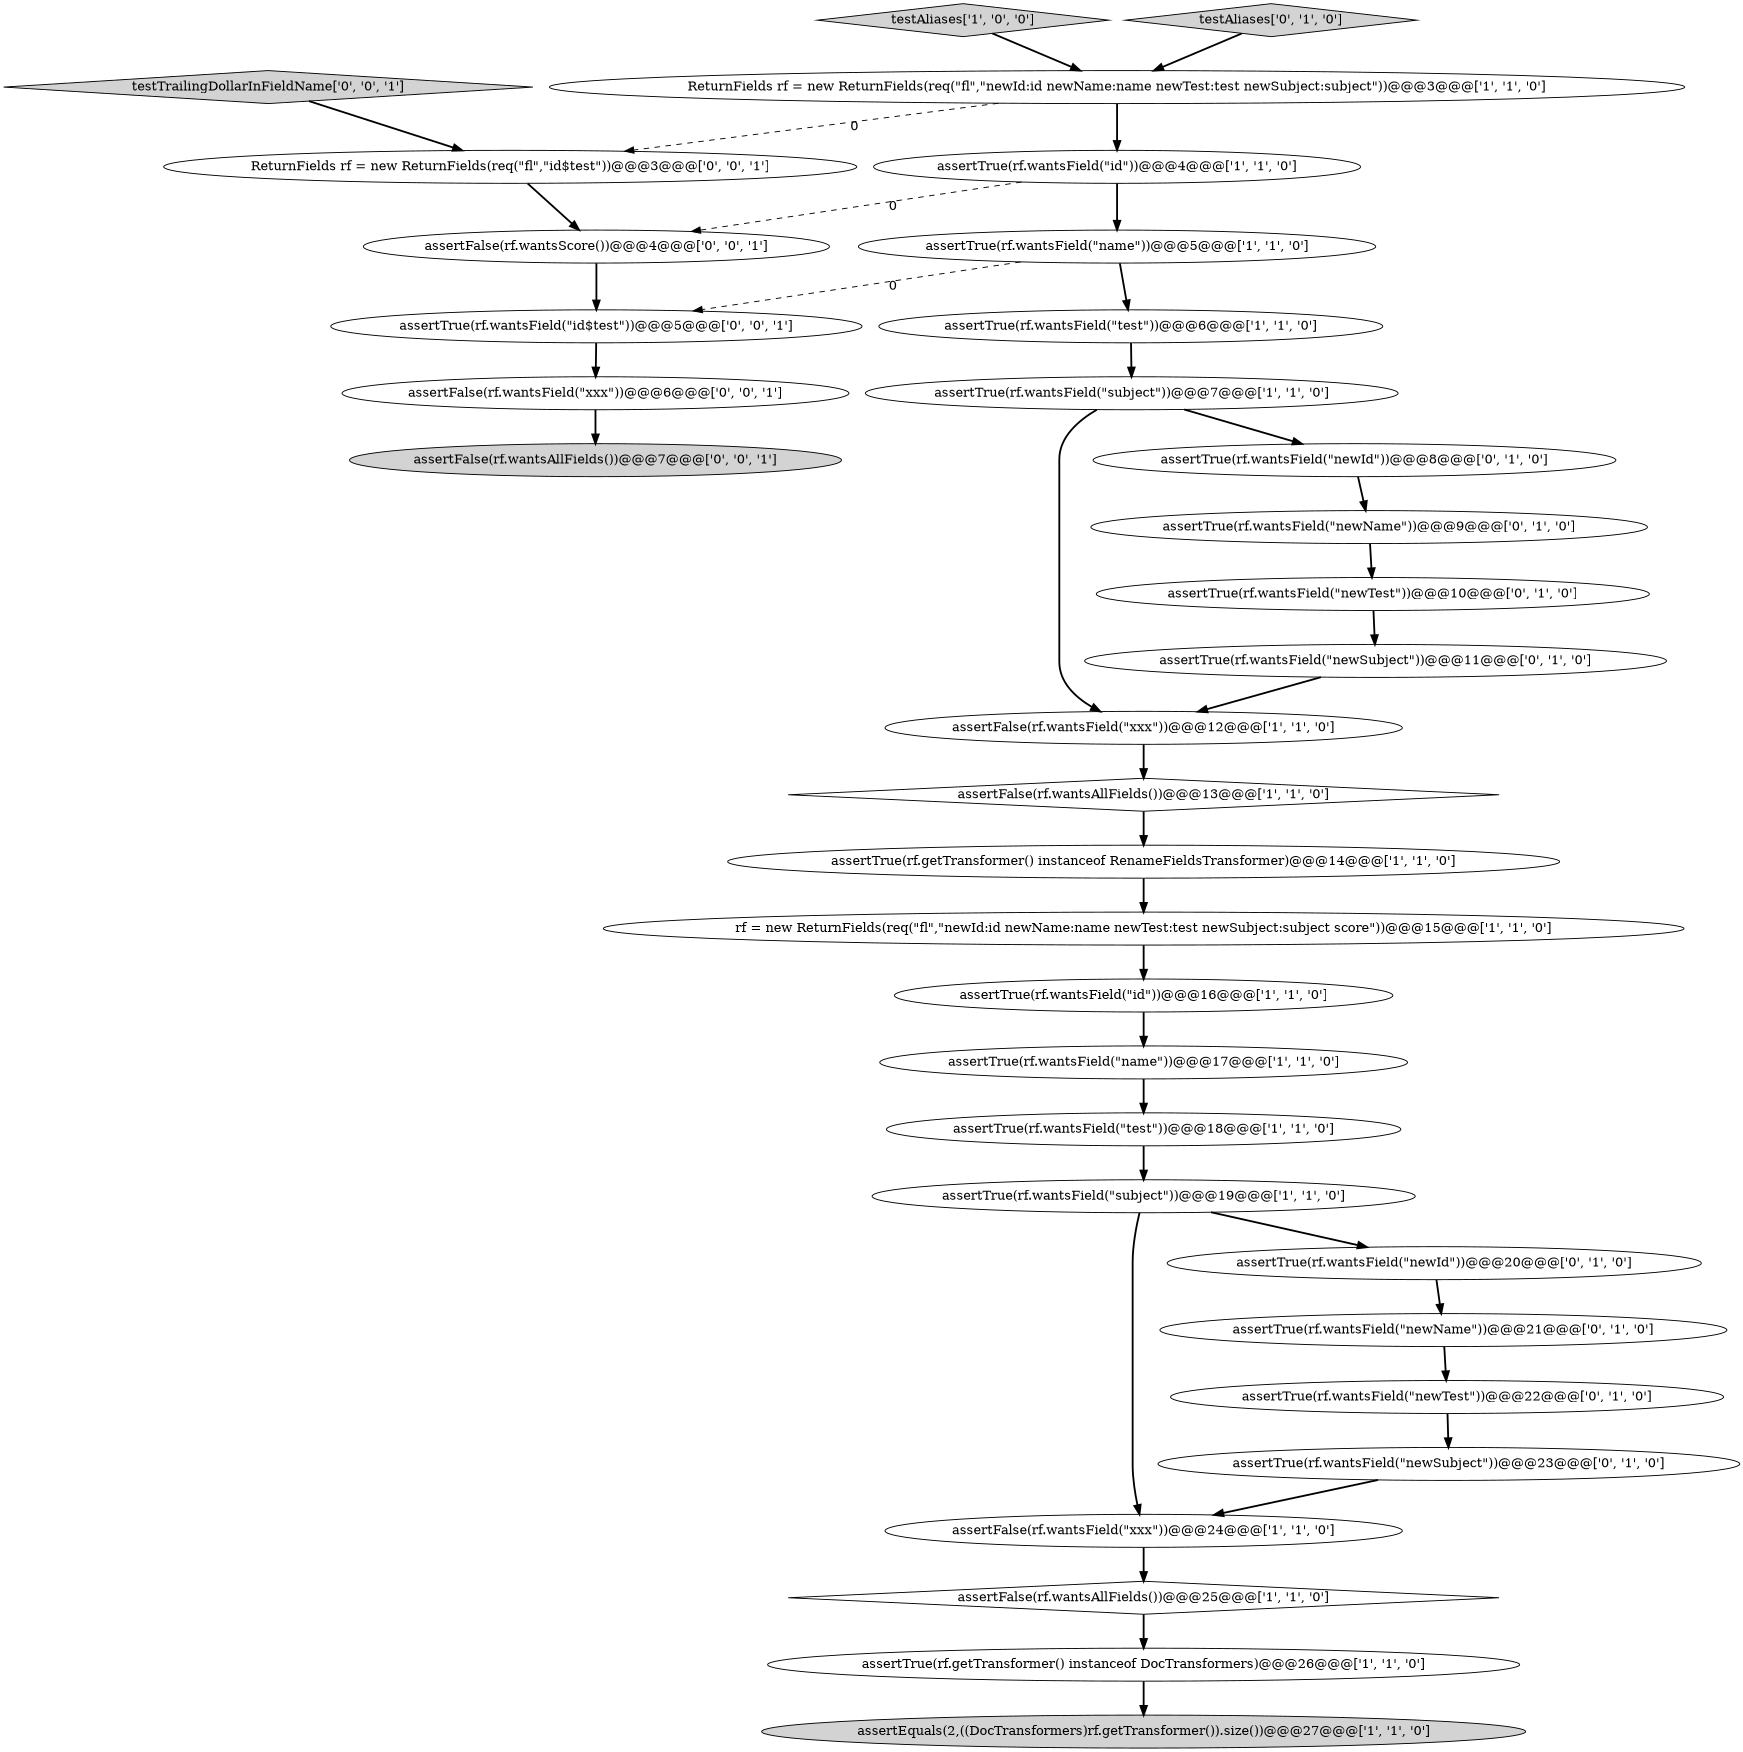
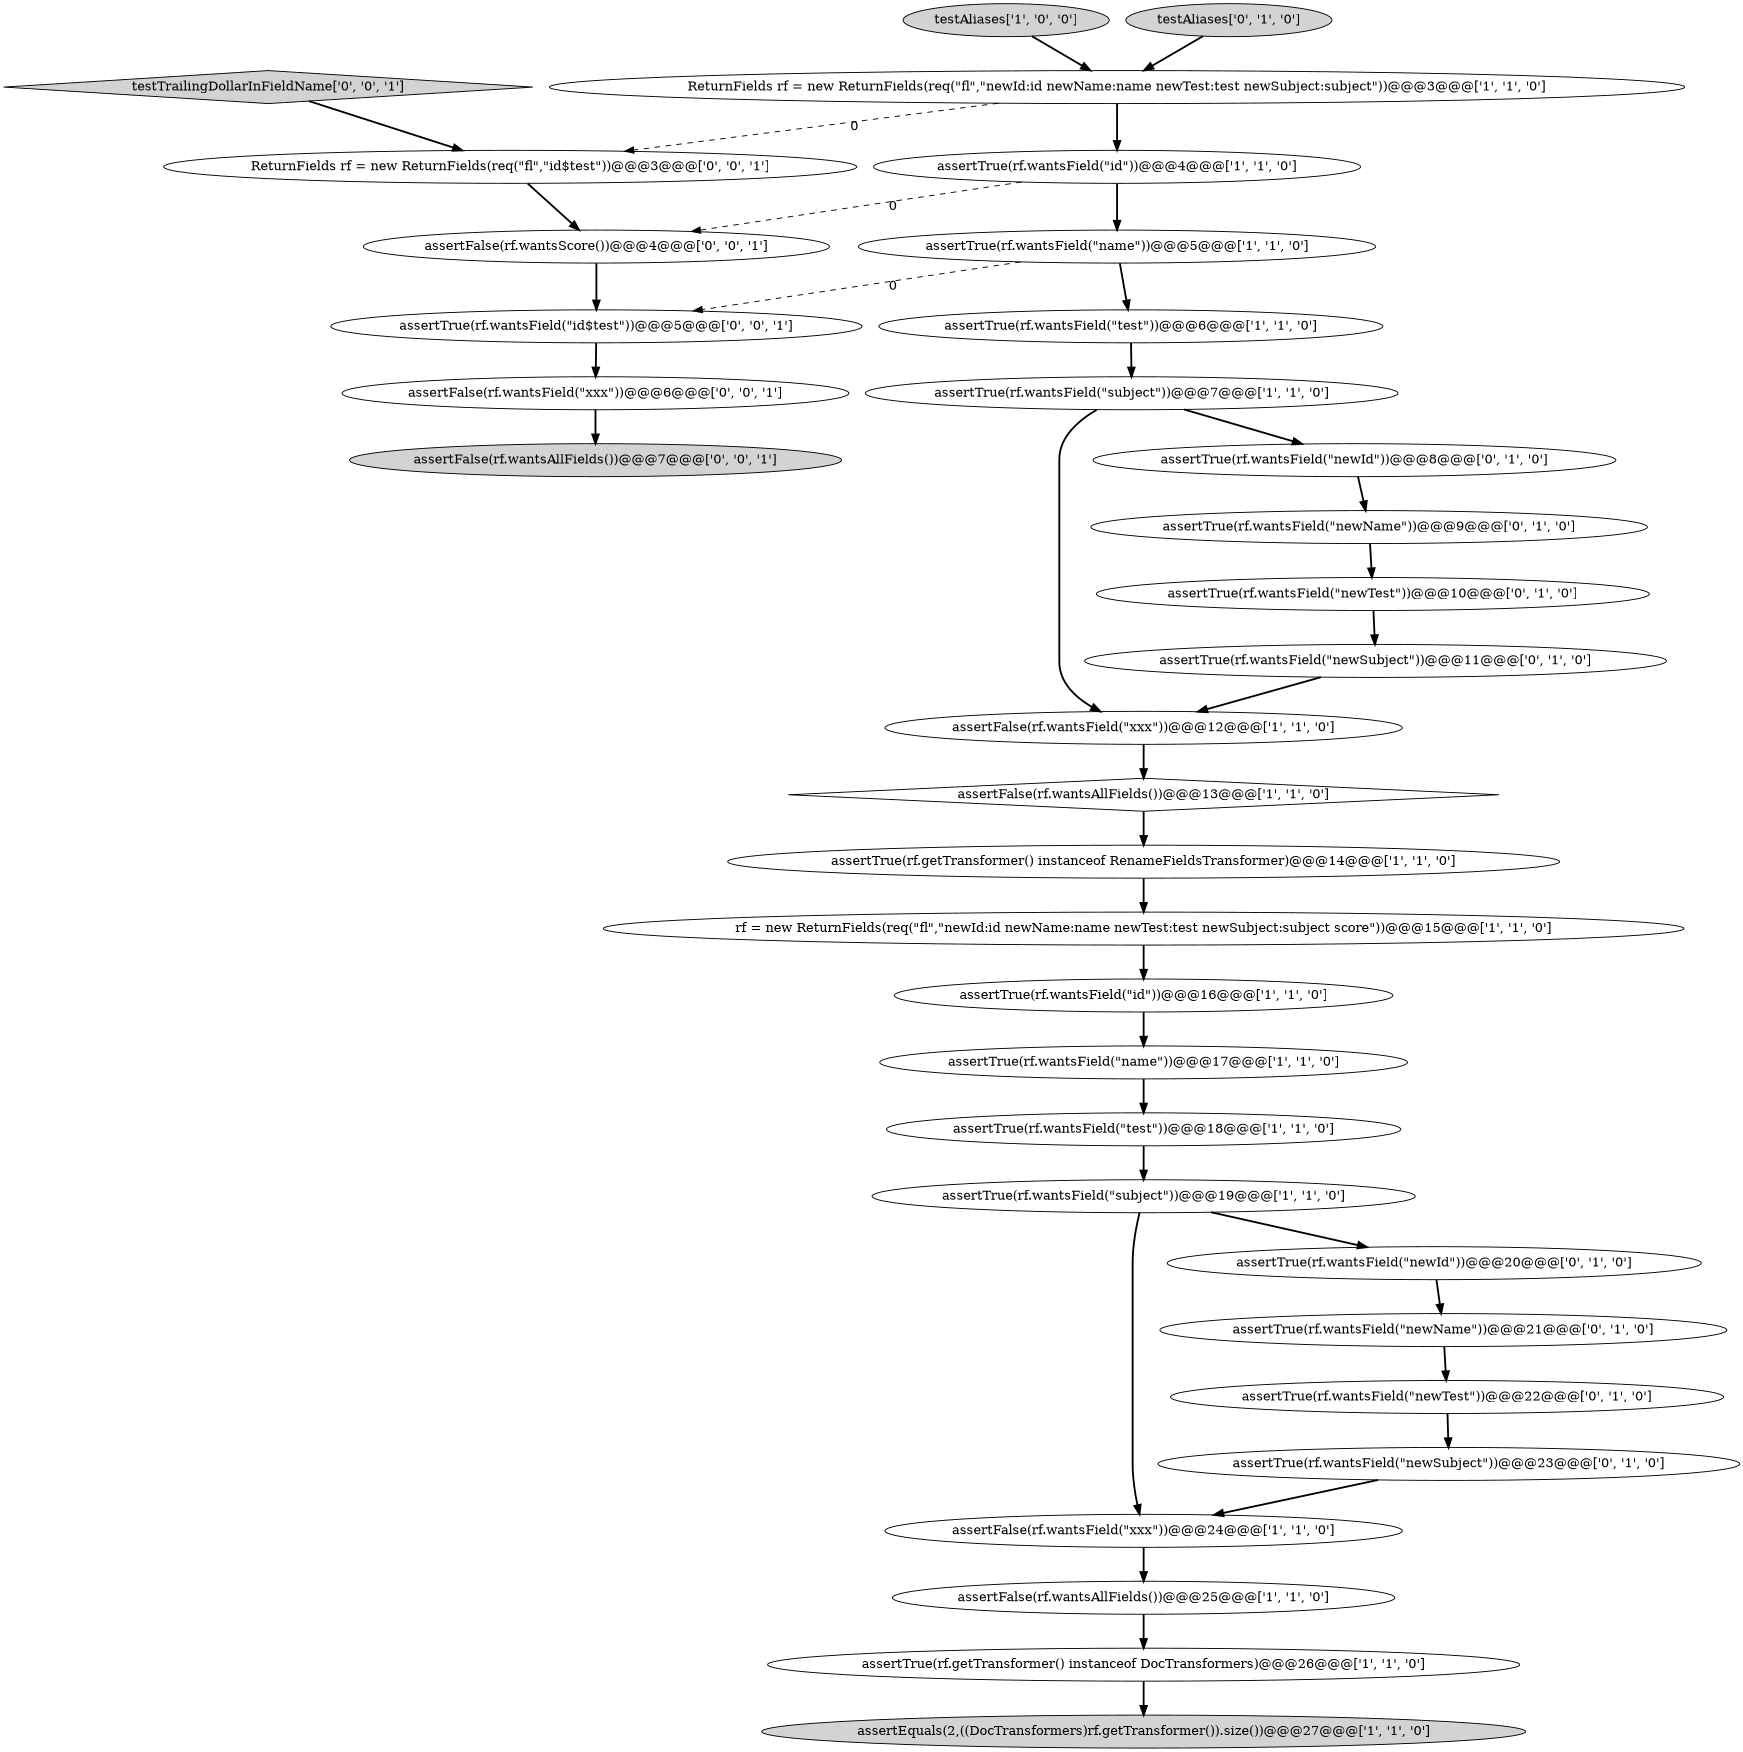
node "testAliases['1', '0', '0']": shape diamond -> ellipse
node "testAliases['0', '1', '0']": shape diamond -> ellipse
node "assertFalse(rf.wantsAllFields())@@@25@@@['1', '1', '0']": shape diamond -> ellipse
